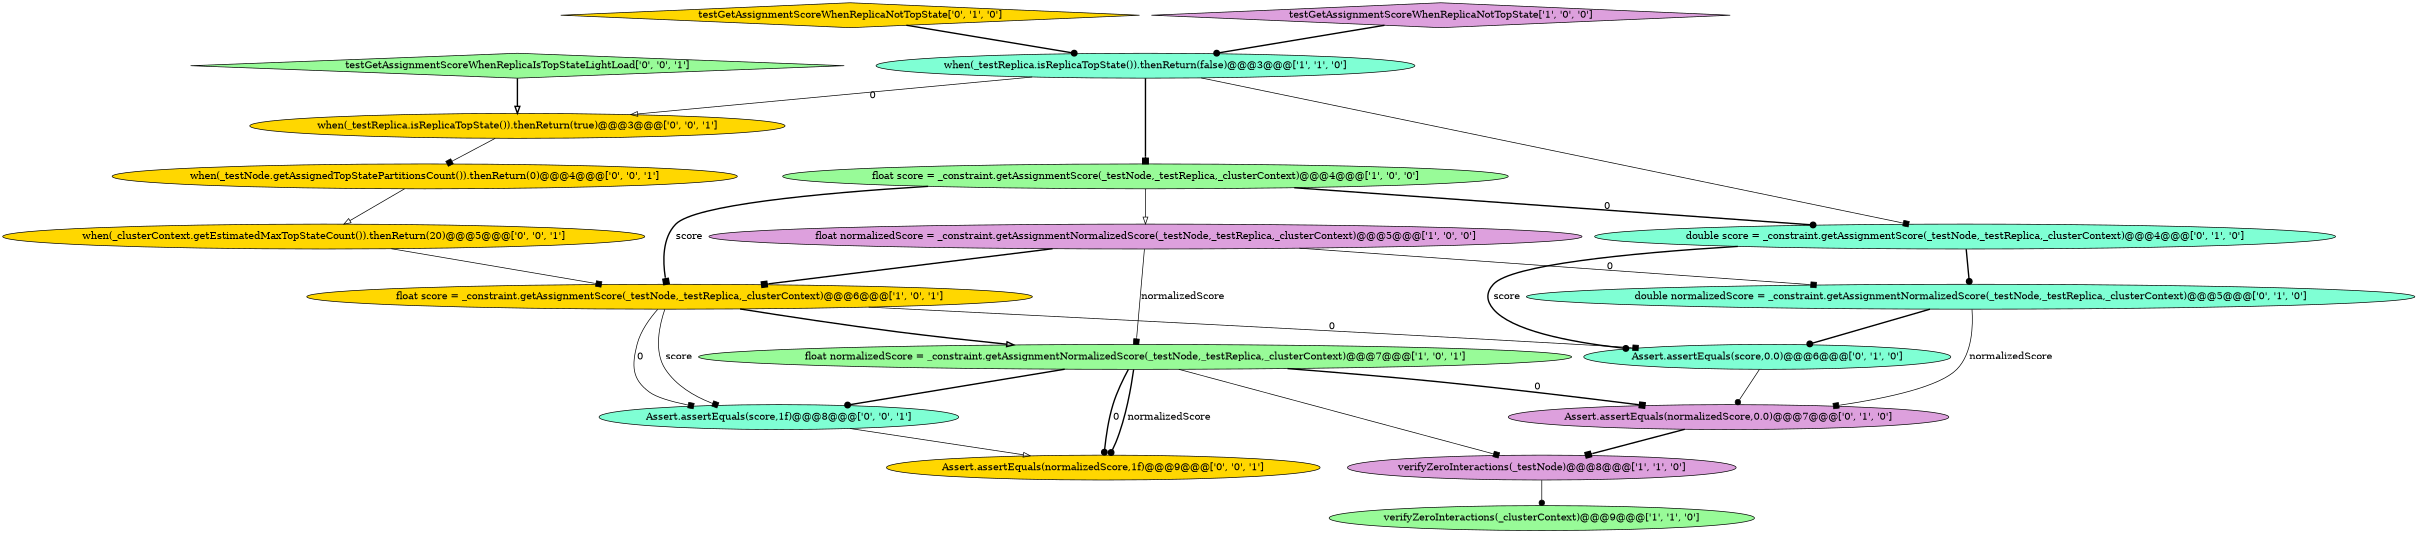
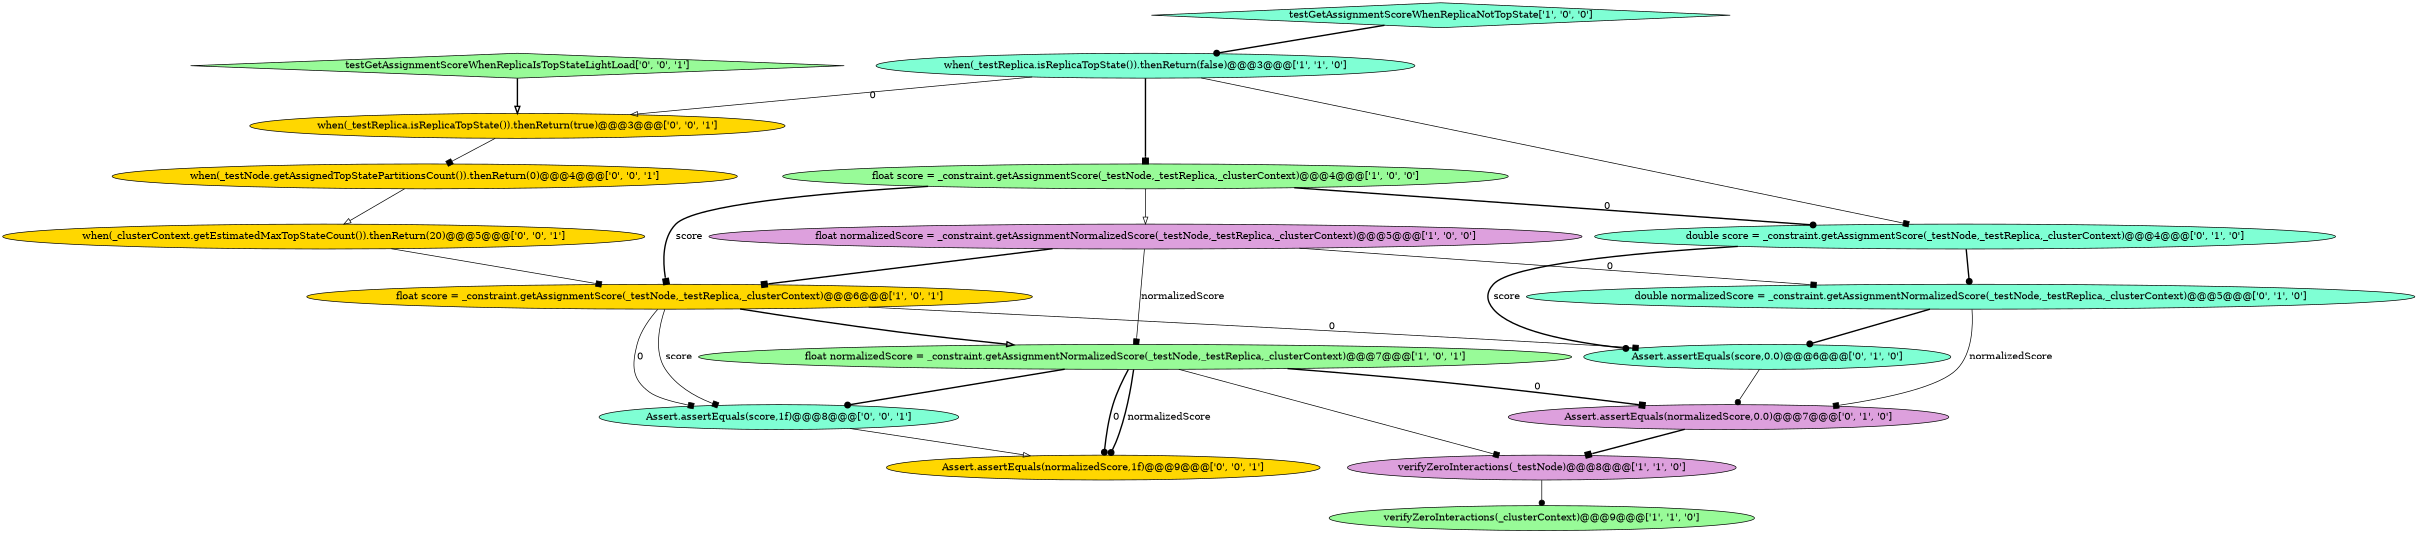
node "testGetAssignmentScoreWhenReplicaNotTopState['0', '1', '0']": removed
node "testGetAssignmentScoreWhenReplicaNotTopState['1', '0', '0']": fillcolor plum -> aquamarine
